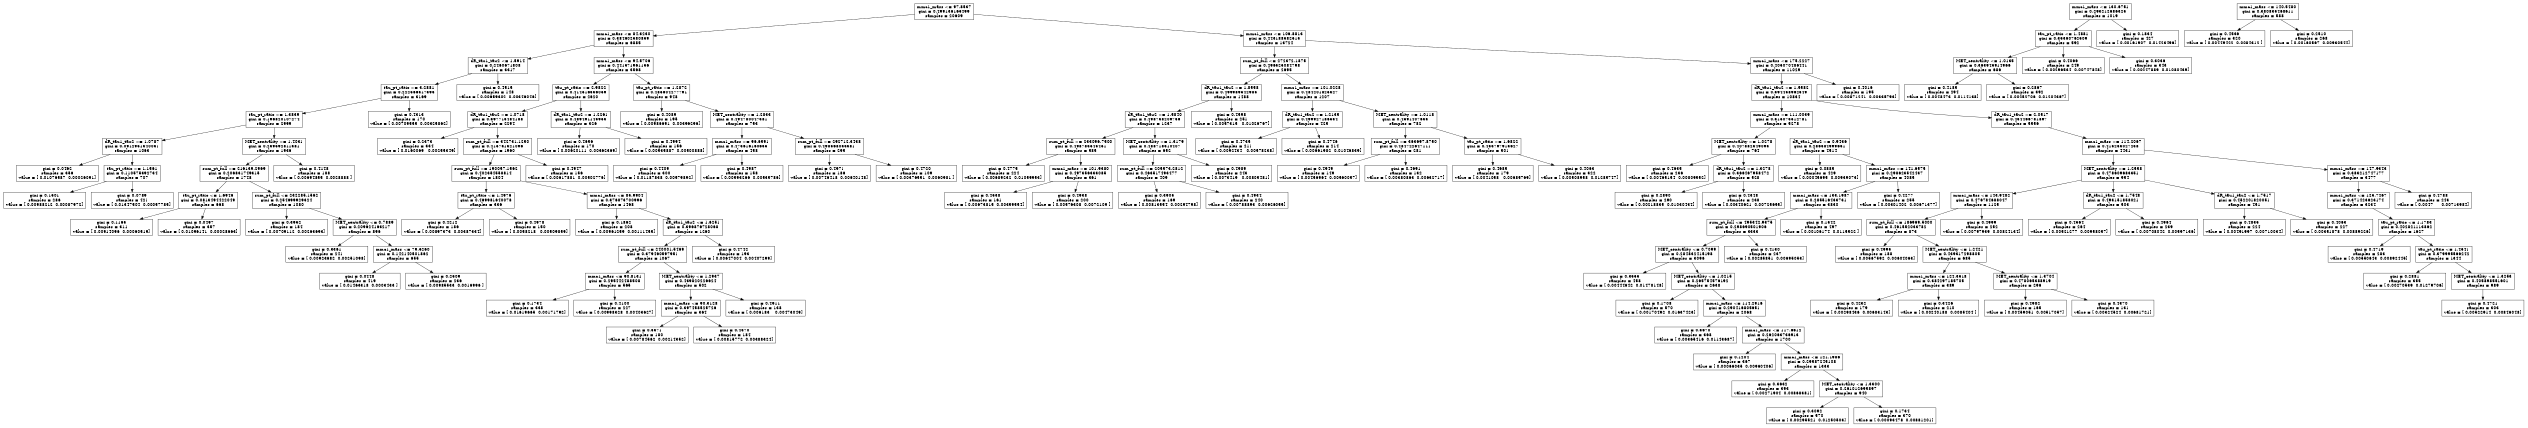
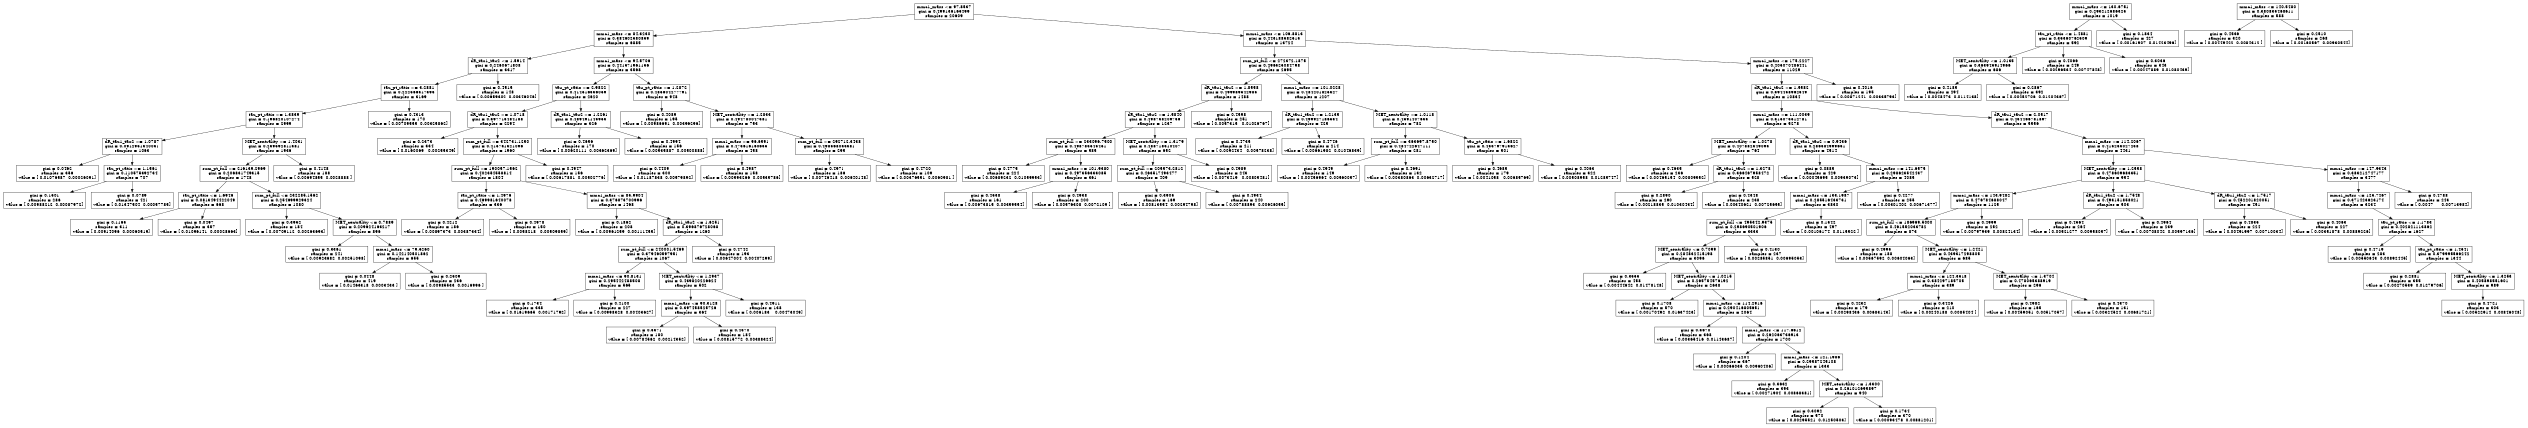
edge "mmc1_mass <= 111.0039 gini = 0.315073512781 samples = 5278" -> "dR_tau1_tau2 <= 0.9436 gini = 0.286384999631 samples = 4514": added
node "mmc1_mass <= 114.2916 gini = 0.290416805651 samples = 2068": label "mmc1_mass <= 114.2916 gini = 0.290416805651 samples = 2068" -> "mmc1_mass <= 114.2916 gini = 0.290416805651 samples = 2064"
